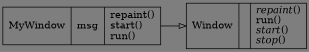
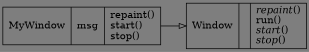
node "MyWindow": text "run()" -> "stop()"
